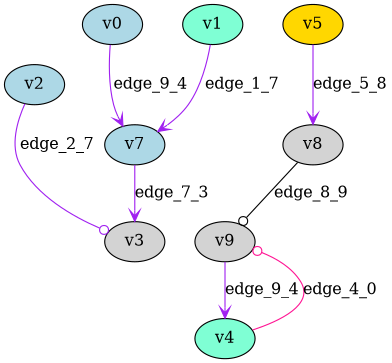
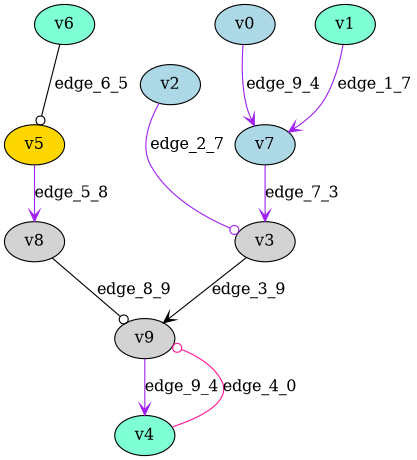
node "v6": added
edge "v3" -> "v9": added, label "edge_3_9"
